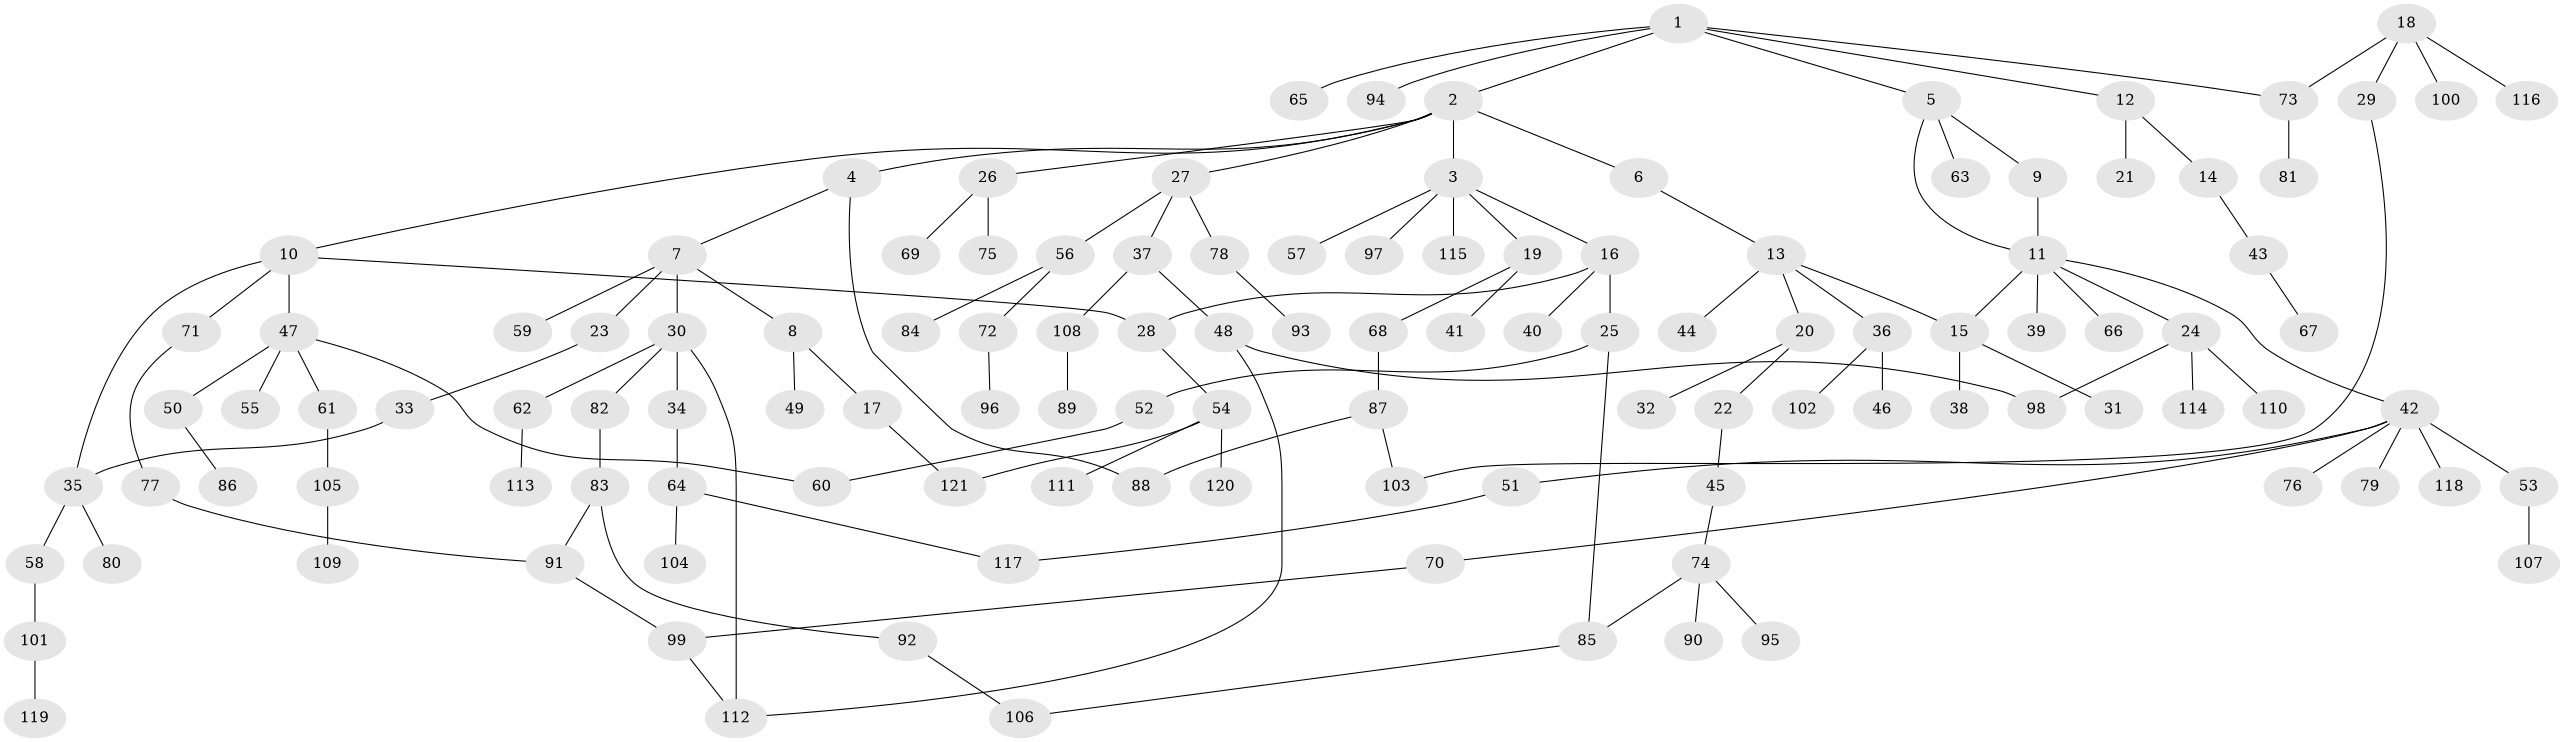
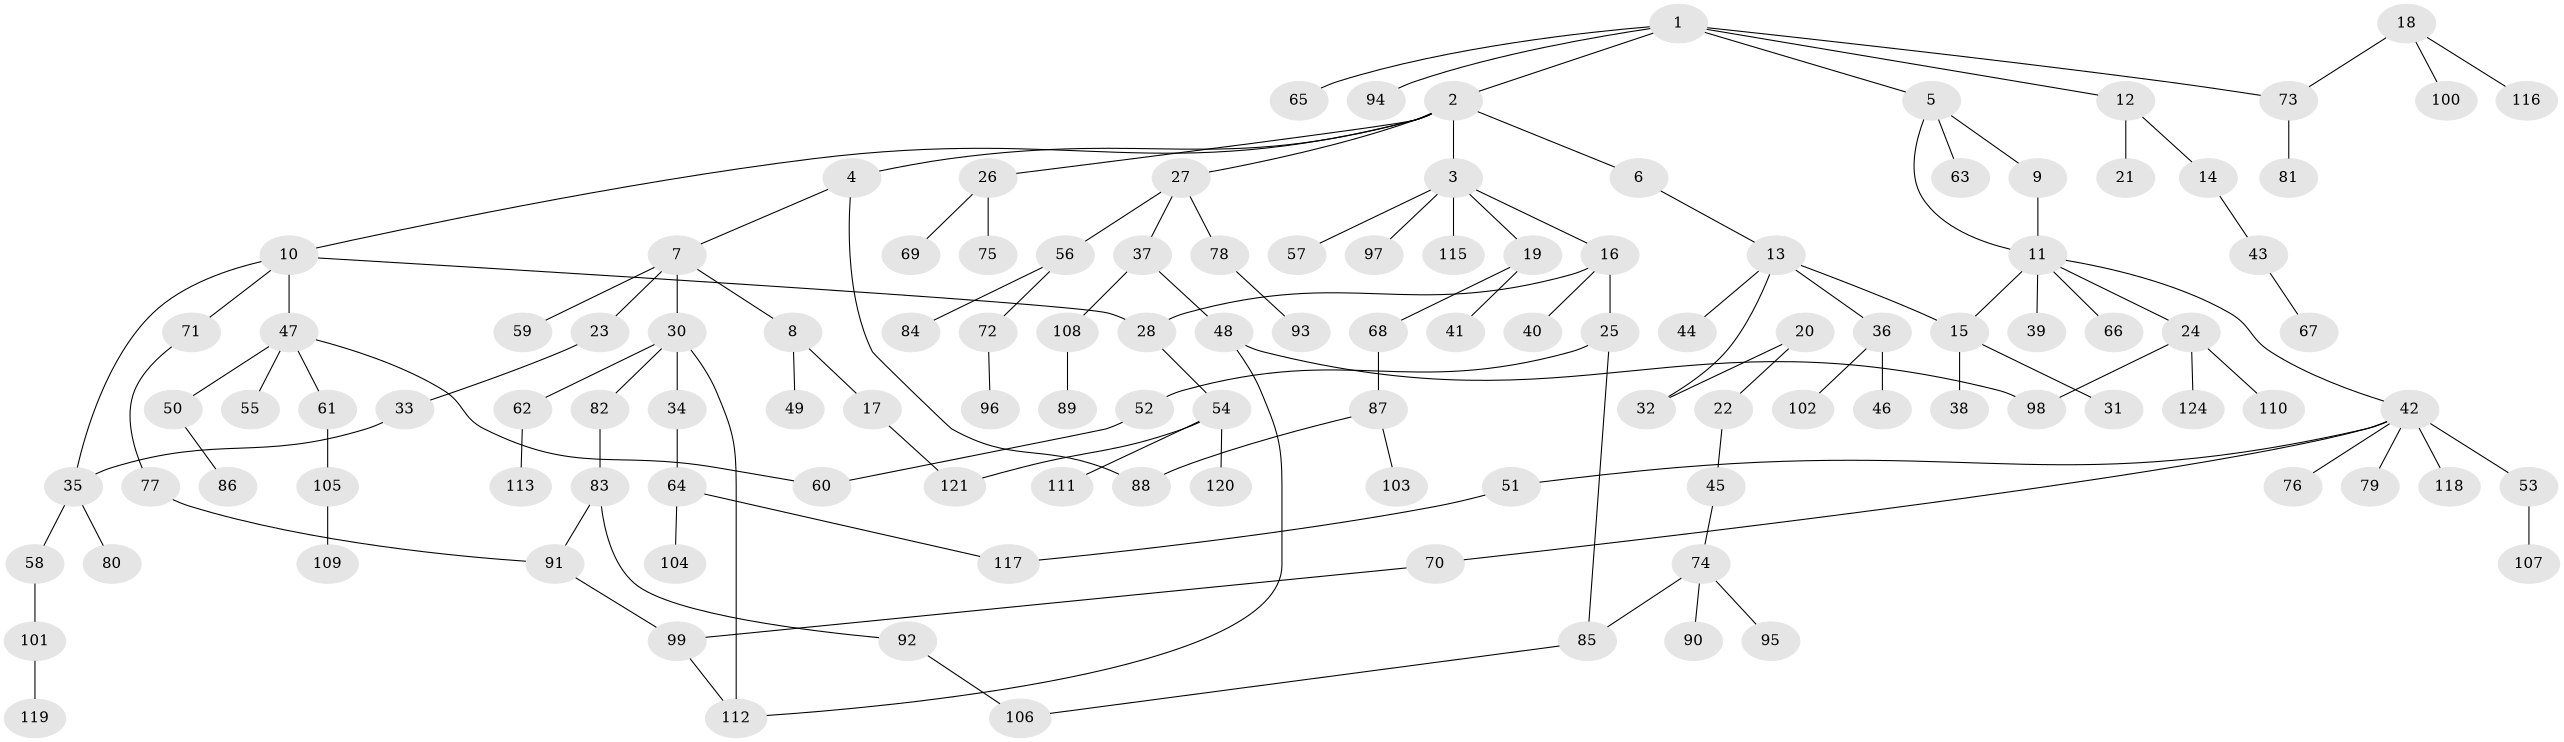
node "29": removed
edge "13" -- "20": now "13" -- "32"
node "114": label "114" -> "124"
